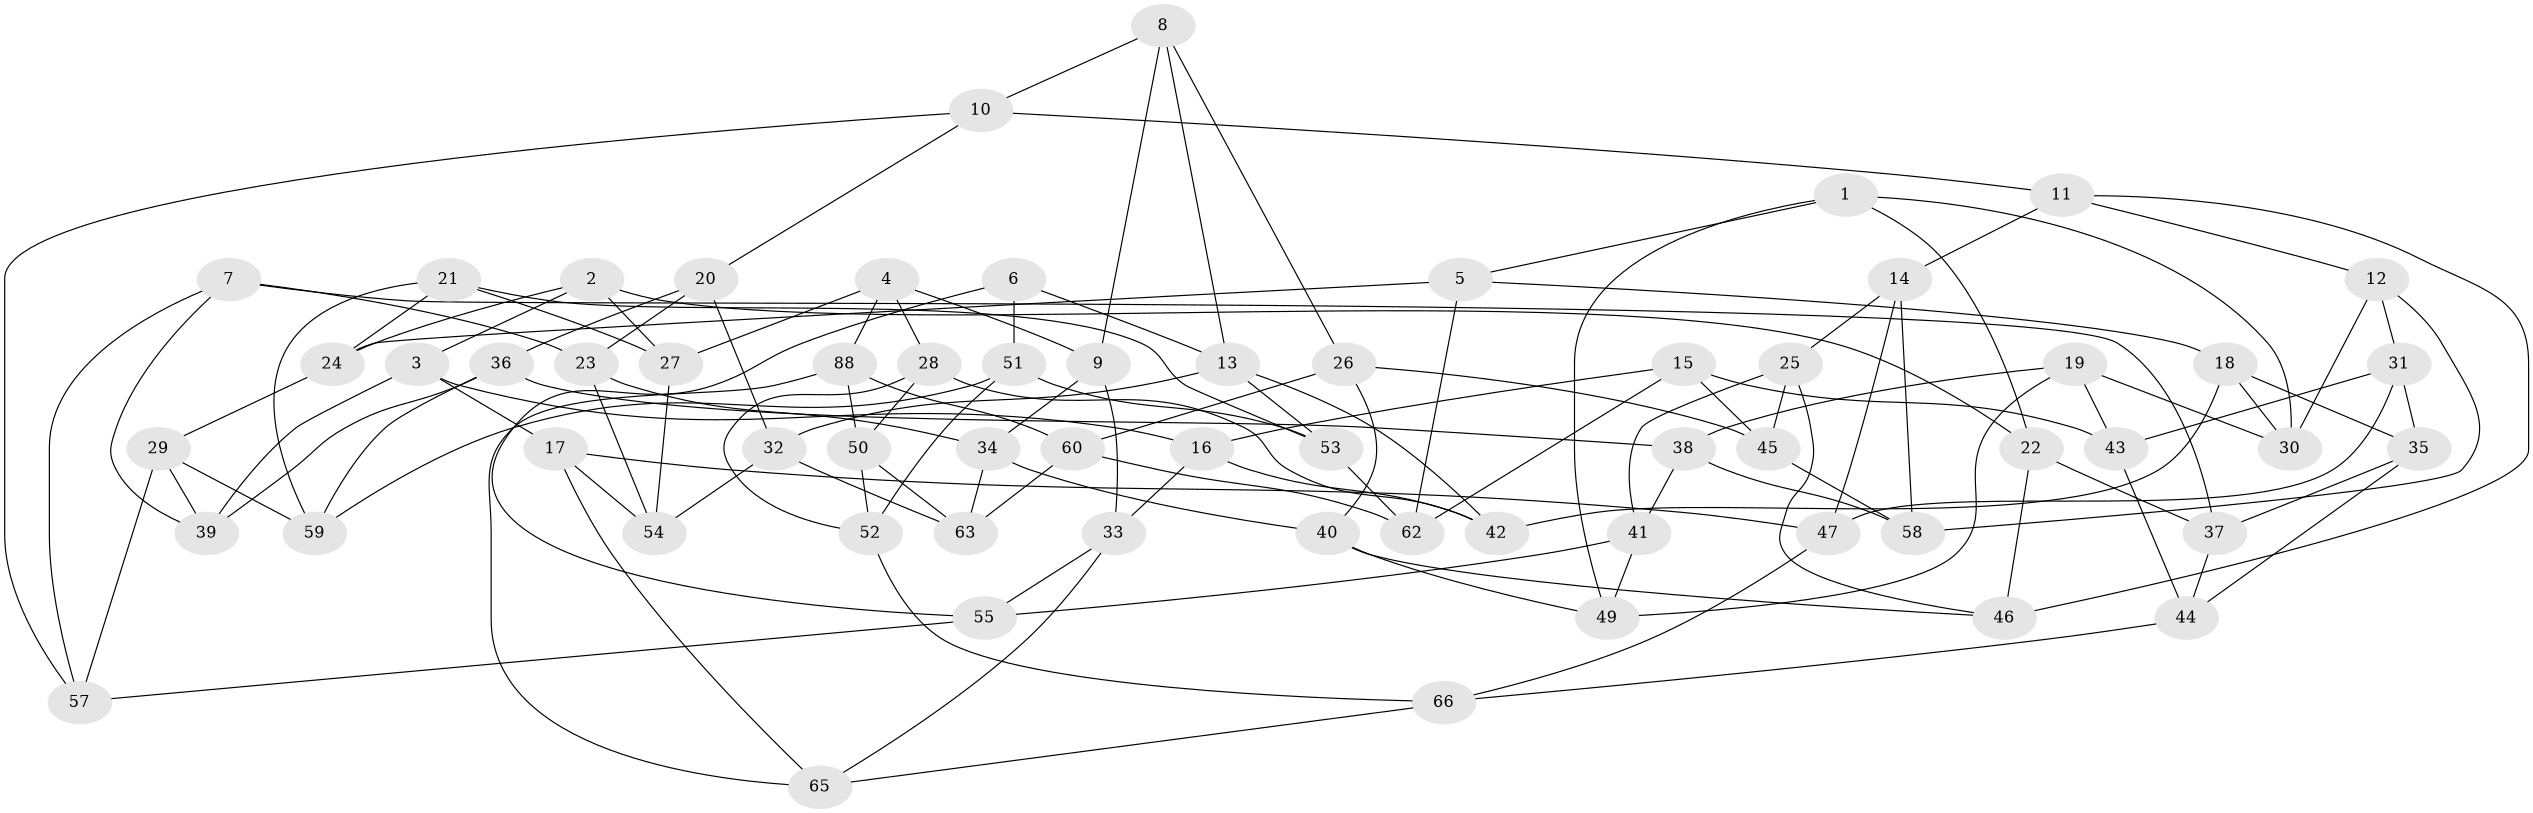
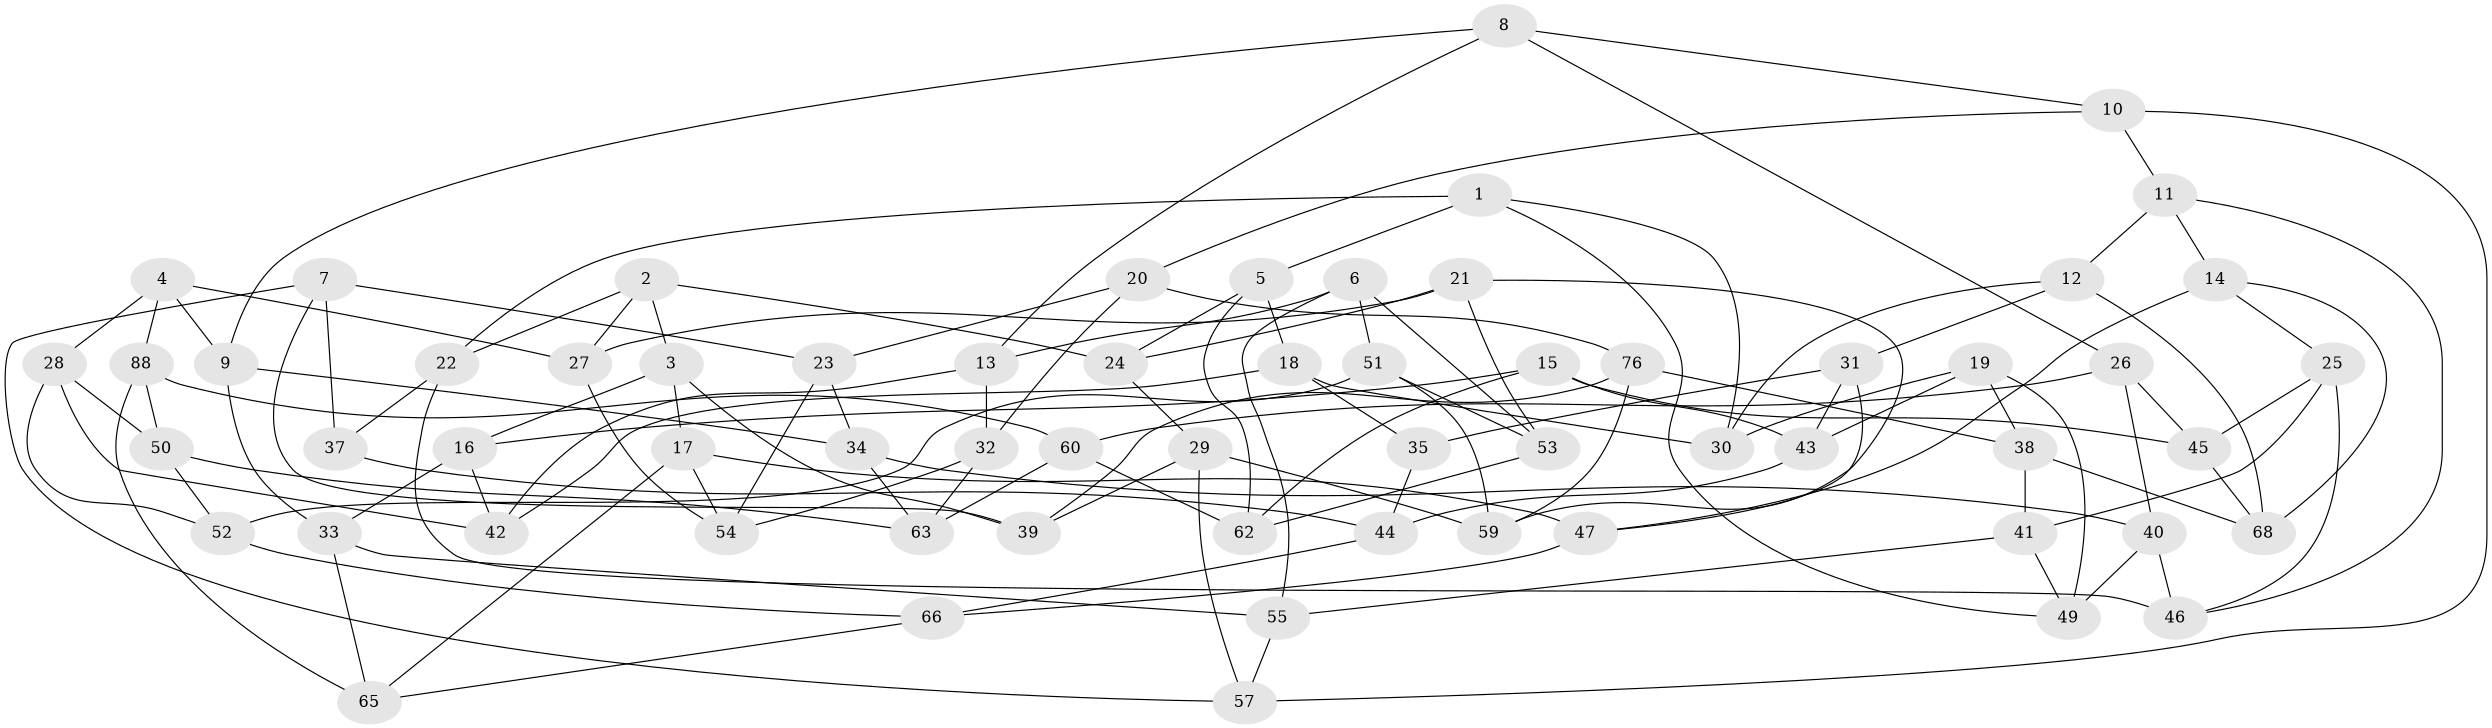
node "36": label "36" -> "76"
edge "13" -- "53": now "6" -- "53"
edge "35" -- "37": removed
node "58": label "58" -> "68"
